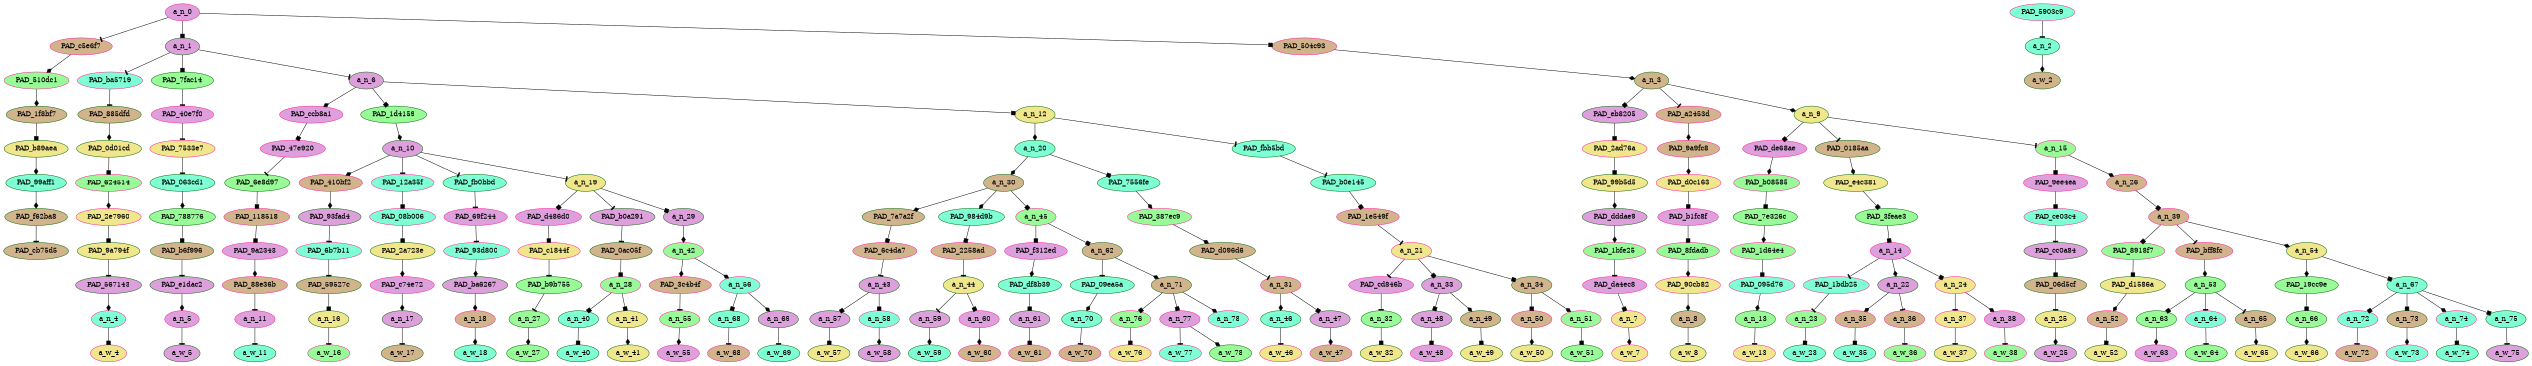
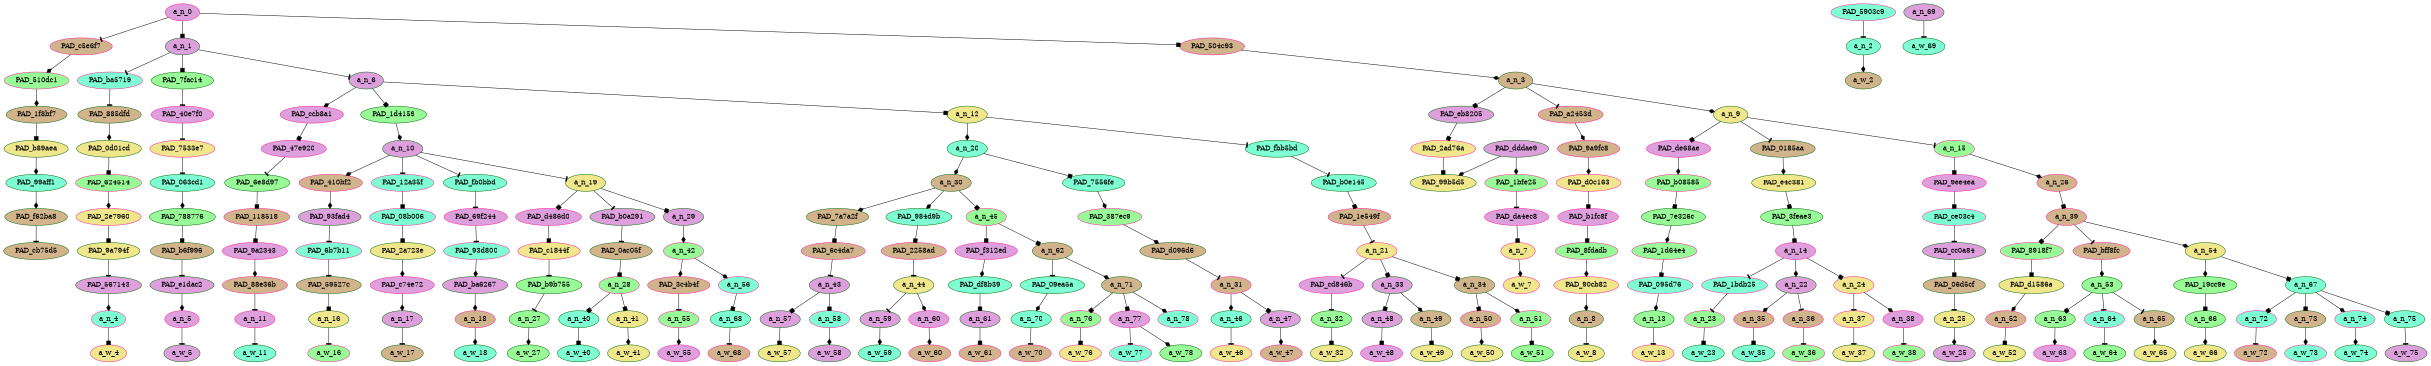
edge "PAD_99b5d5" -> "PAD_dddae9": reversed
edge "a_n_56" -> "a_n_69": removed
edge "a_n_44" -> "a_n_60": arrowhead box -> diamond
edge "a_n_74" -> "a_w_74": arrowhead box -> diamond
